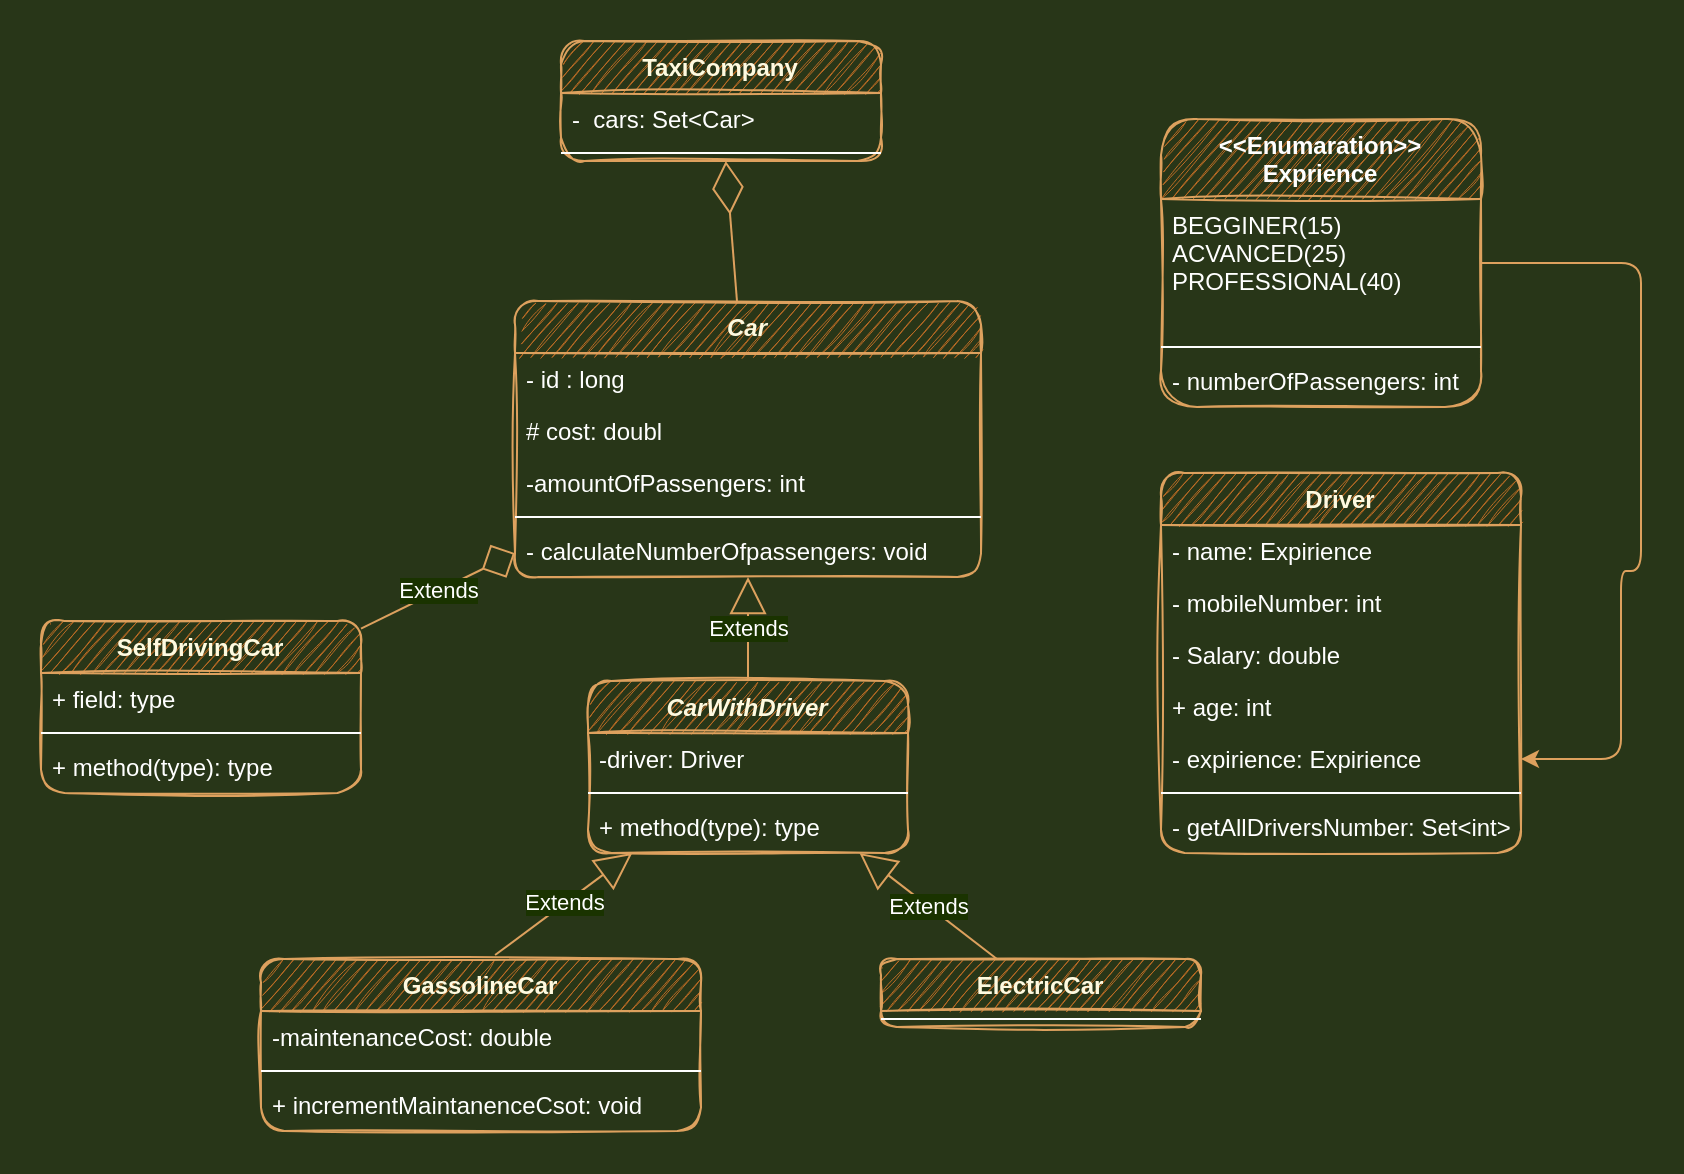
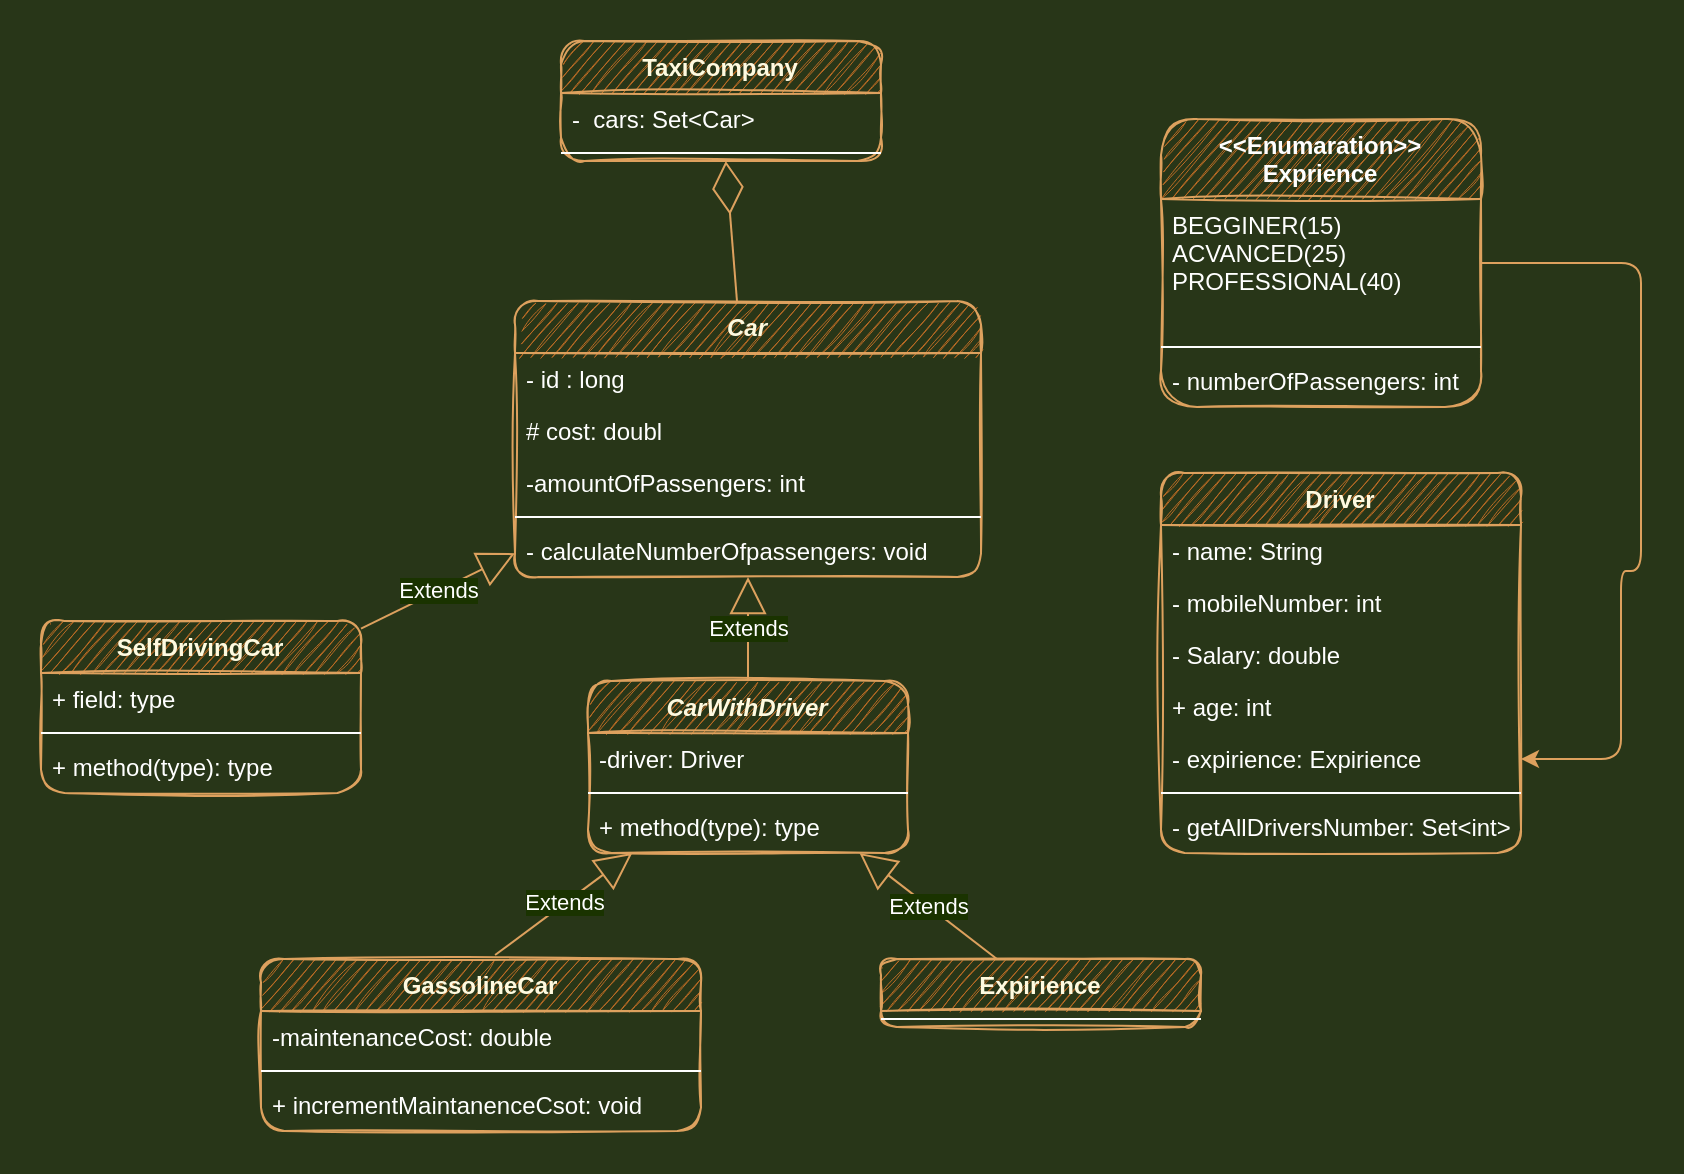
node "- name: Expirience": label "- name: Expirience" -> "- name: String"
edge "SelfDrivingCar" -> "Car": arrowhead diamond -> block
node "ElectricCar": label "ElectricCar" -> "Expirience"
